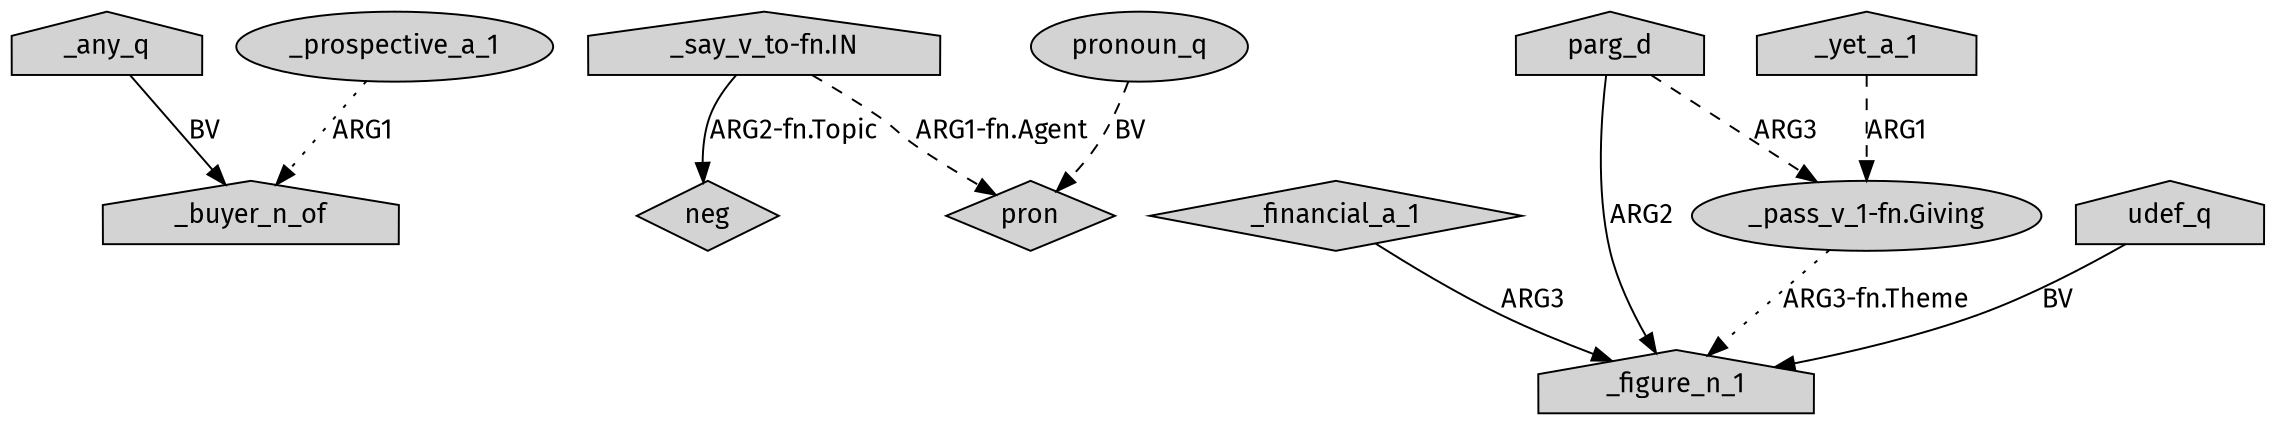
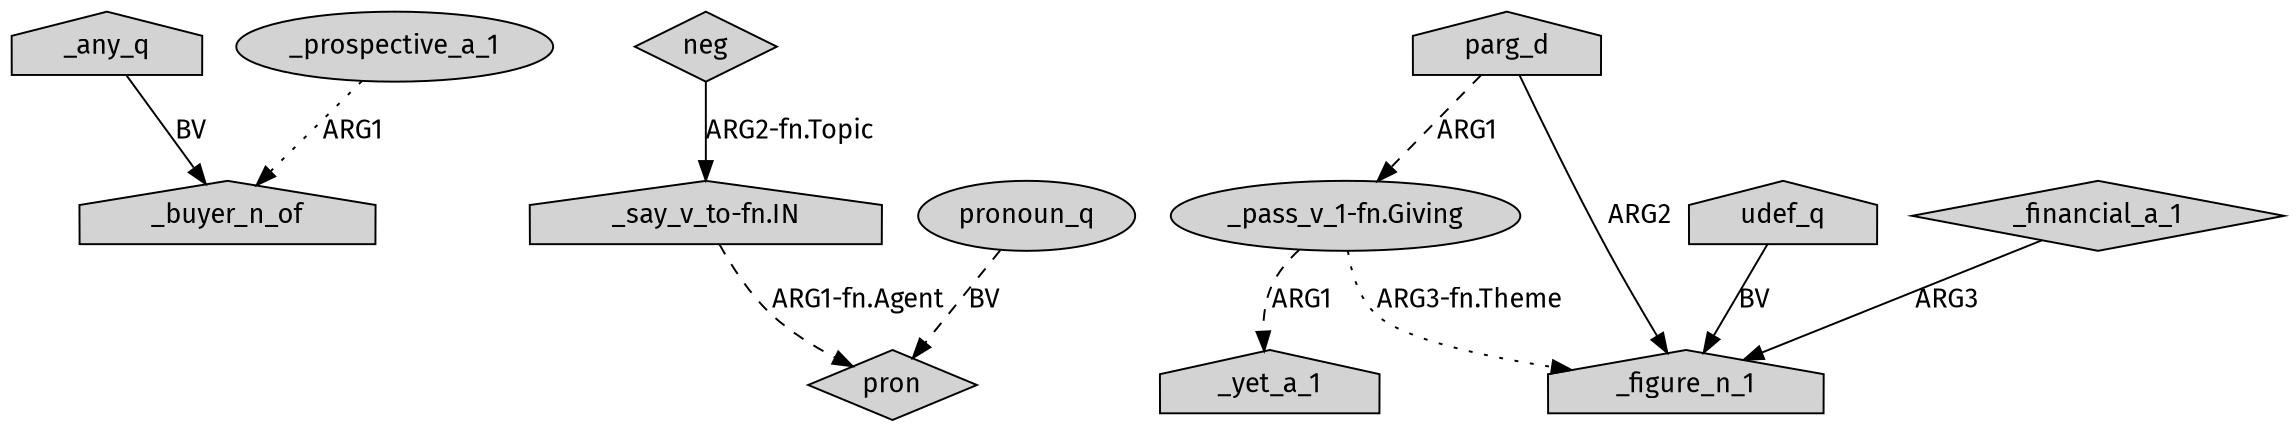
edge "_say_v_to-fn.IN" -> "neg": reversed
edge "_yet_a_1" -> "_pass_v_1-fn.Giving": reversed
edge "parg_d" -> "_pass_v_1-fn.Giving": label "ARG3" -> "ARG1"
